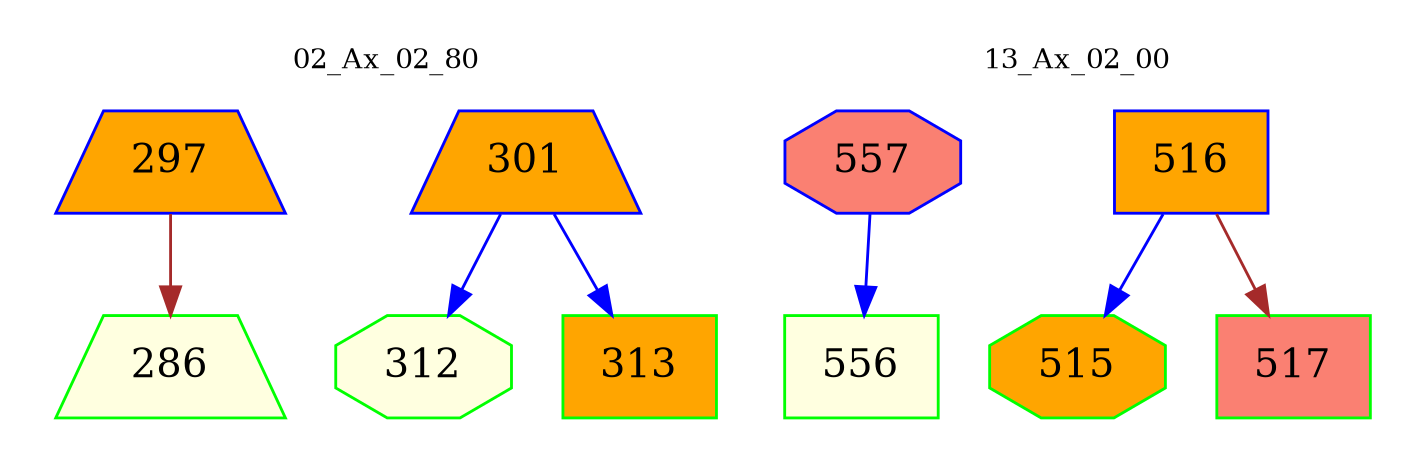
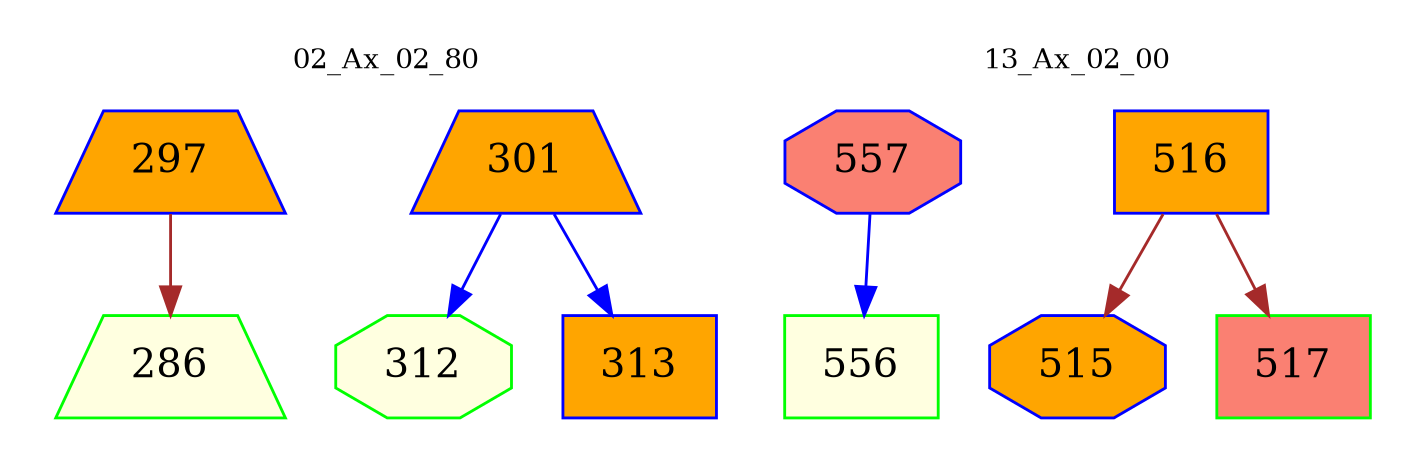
edge "516" -> "515": color blue -> brown
node "313": color green -> blue
node "515": color green -> blue
